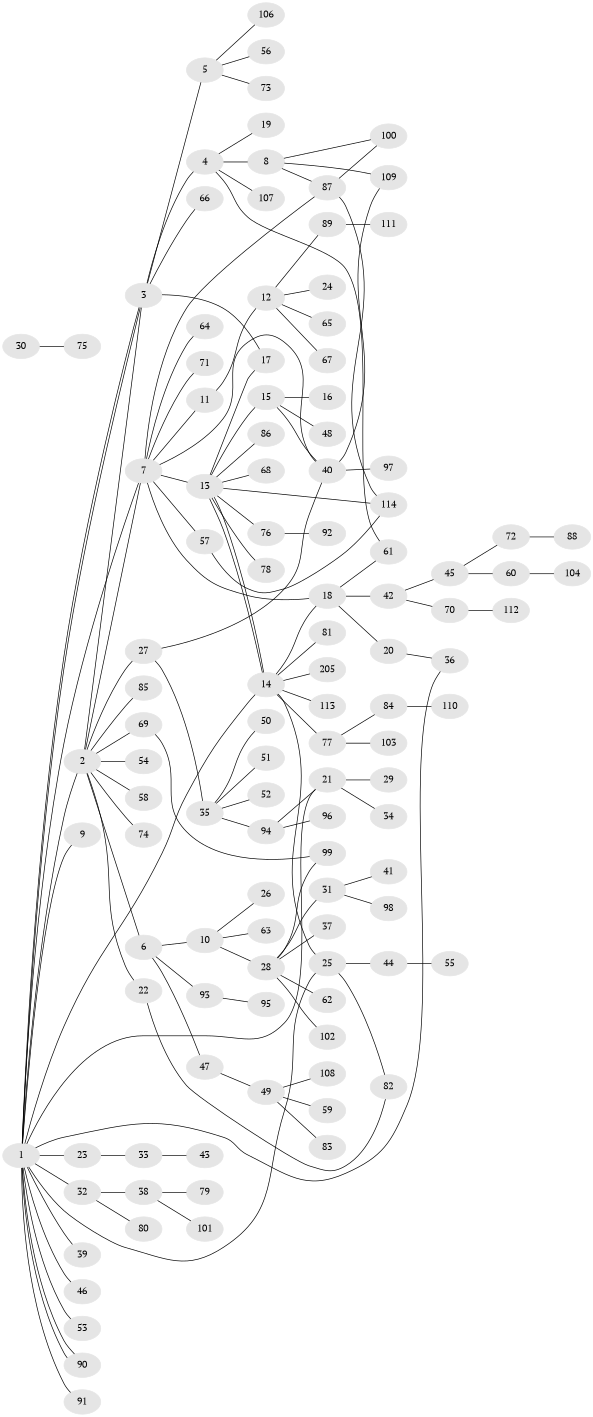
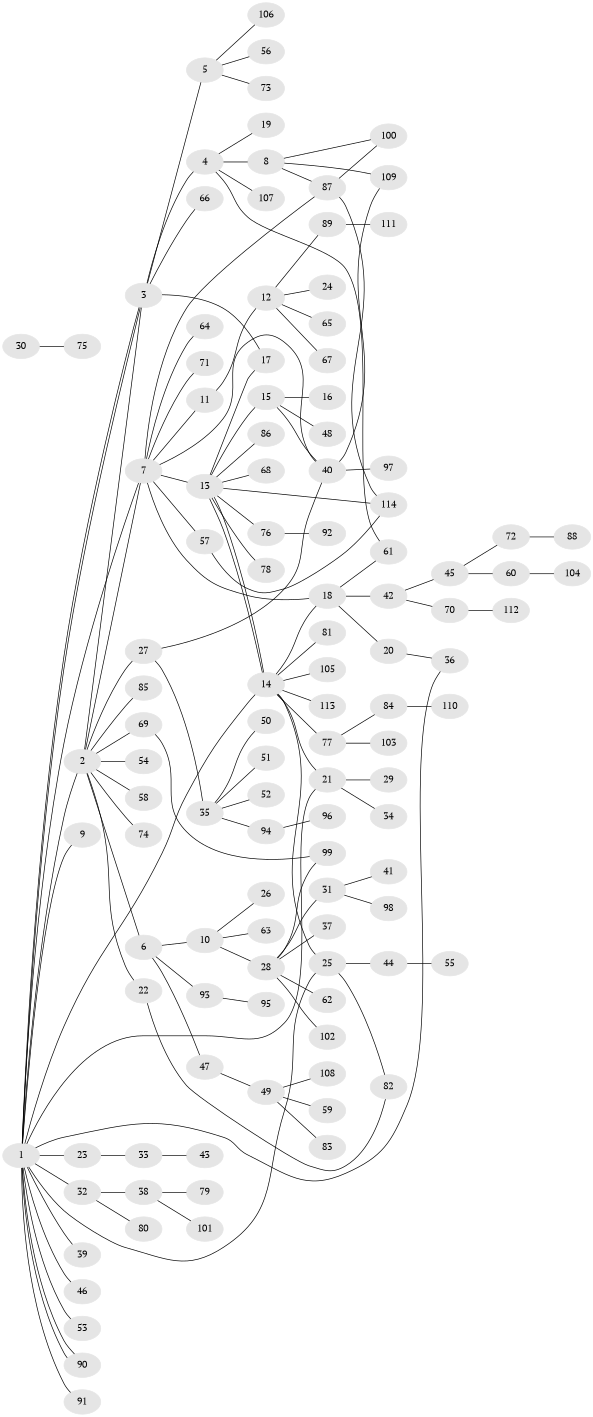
node "205": label "205" -> "105"
edge "21" -- "94": now "21" -- "14"
